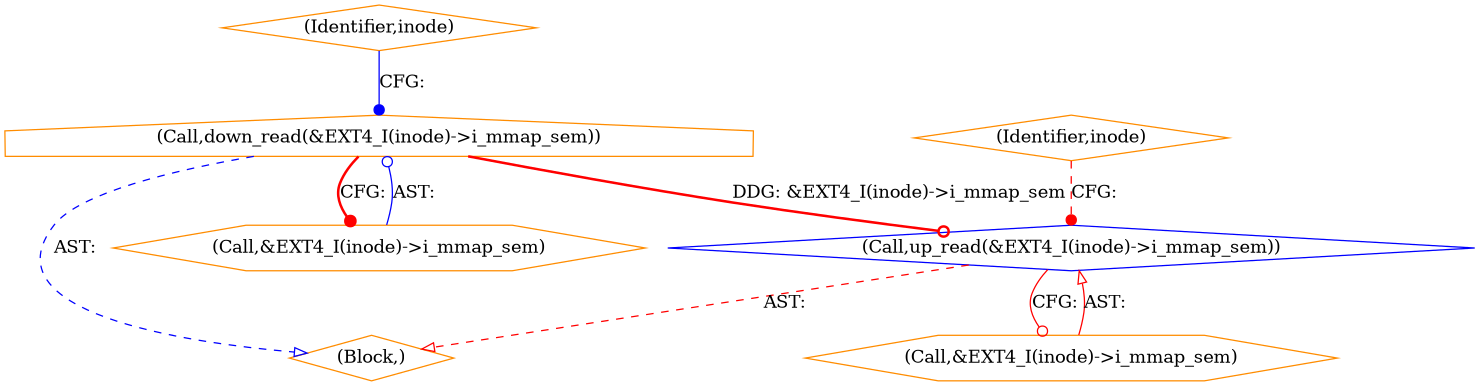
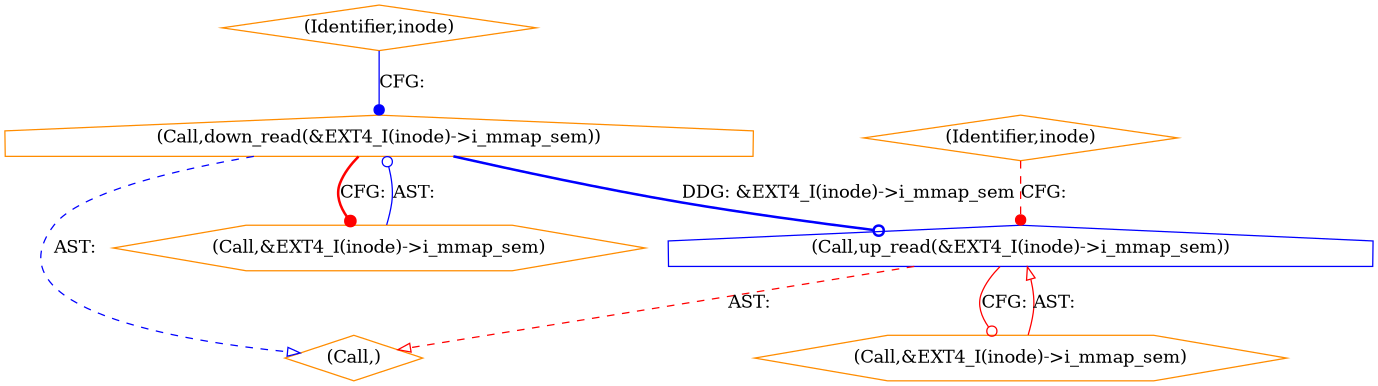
edge "(Call,down_read(&EXT4_I(inode)->i_mmap_sem))" -> "(Call,up_read(&EXT4_I(inode)->i_mmap_sem))": color red -> blue
node "(Call,up_read(&EXT4_I(inode)->i_mmap_sem))": shape diamond -> house
node "(Block,)": label "(Block,)" -> "(Call,)"
